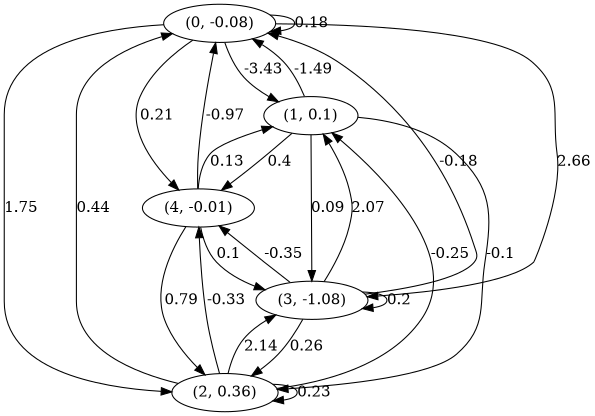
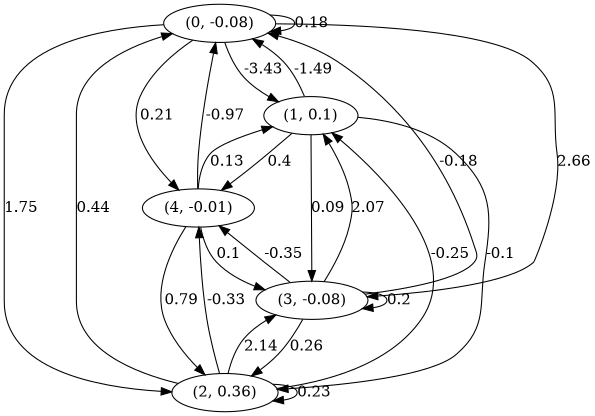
node "(3, -1.08)": label "(3, -1.08)" -> "(3, -0.08)"
